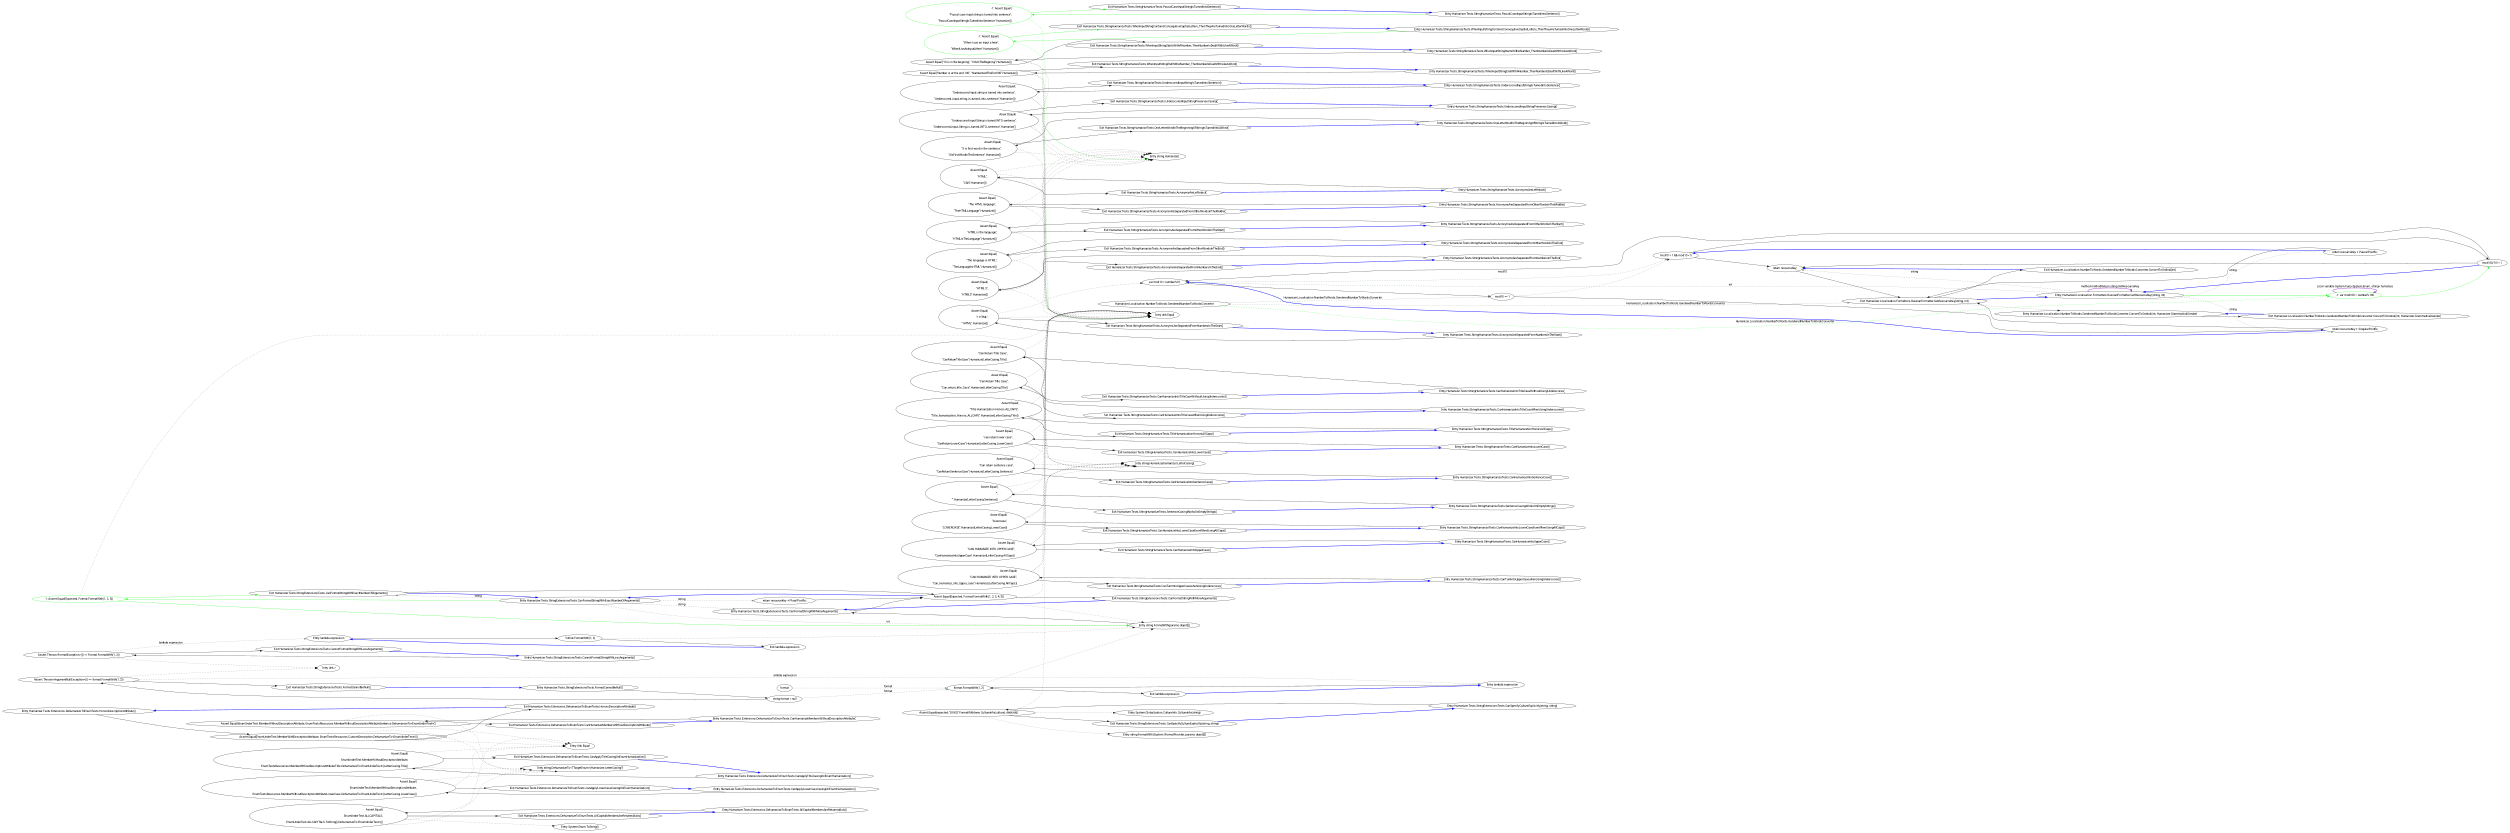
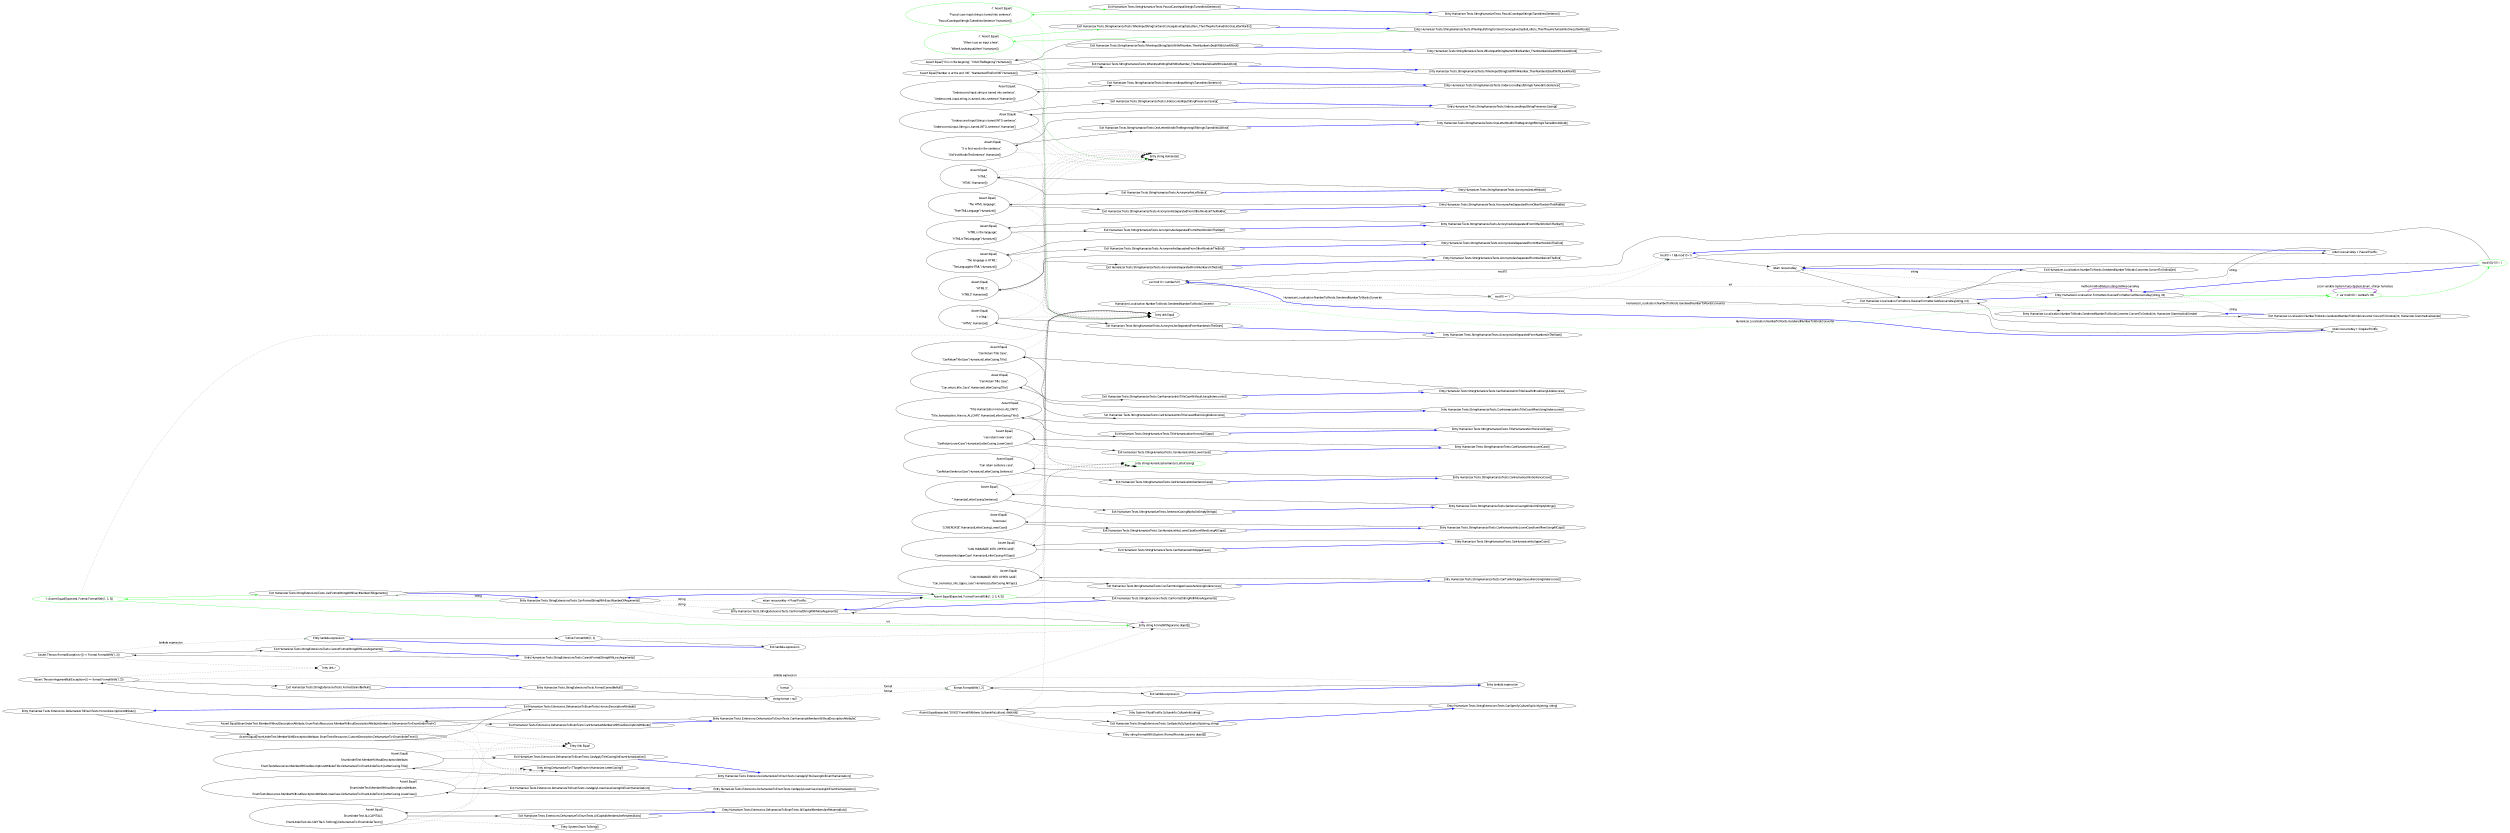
node "Assert.Equal( ''HTML'', ''CAN''.Humanize())": label "Assert.Equal( ''HTML'', ''CAN''.Humanize())" -> "Assert.Equal( ''HTML'', ''HTML''.Humanize())"
edge "mod10 > 1 && mod10 < 5" -> "mod100/10 != 1": now "mod10 > 1 && mod10 < 5" -> "return resourceKey + PaucalPostfix;"
node "mod100/10 != 1": color black -> green
edge "Assert.Equal( ''1 HTML'', ''1HTML''.Humanize())" -> "var mod10 = number%10": now "Assert.Equal( ''1 HTML'', ''1HTML''.Humanize())" -> "Entry string.Humanize()"
node "Entry string.Humanize(Humanizer.LetterCasing)": color black -> green
node "Assert.Equal(Expected, Format.FormatWith(1, 2, 3, 4, 5))": color black -> green
edge "Assert.Equal(Expected, Format.FormatWith(1, 2, 3, 4, 5))" -> "Entry string.FormatWith(params object[])": color black -> darkorchid
node "Entry System.Globalization.CultureInfo.CultureInfo(string)": label "Entry System.Globalization.CultureInfo.CultureInfo(string)" -> "Entry System.PluralPostfix.CultureInfo.CultureInfo(string)"
